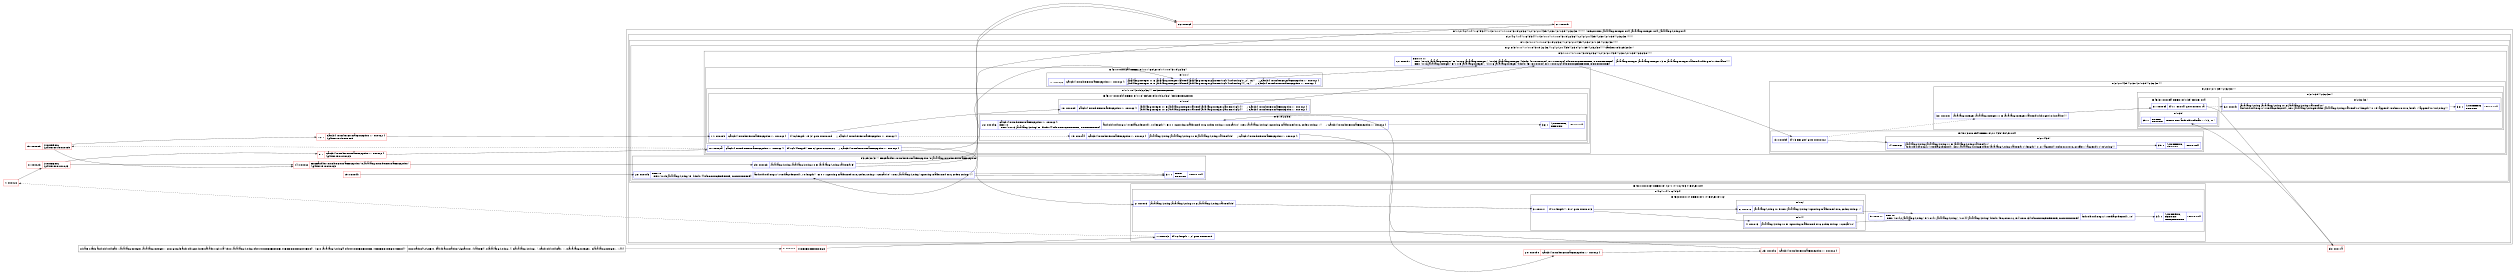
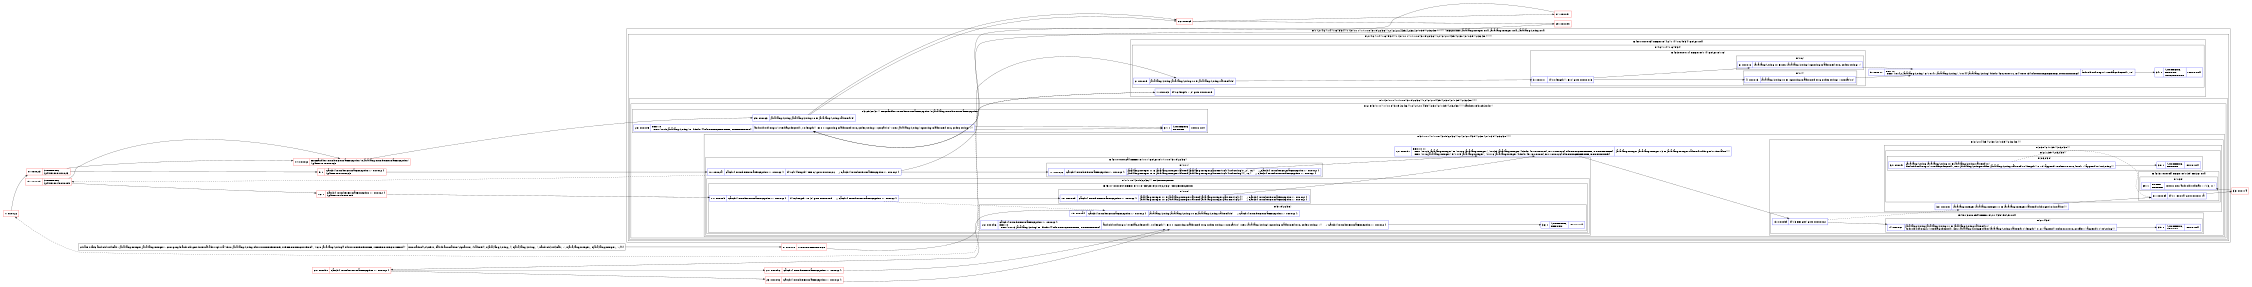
edge "26: 0x00cf" -> "29: 0x00db": added
edge "31: 0x00ef" -> "32: 0x00f1": reversed
node "37: ?": text "TYPE" -> "SYNTHETIC"
node "21: 0x00b2": added
